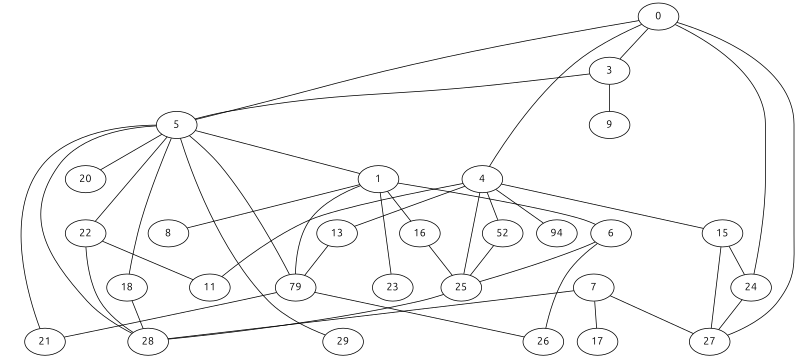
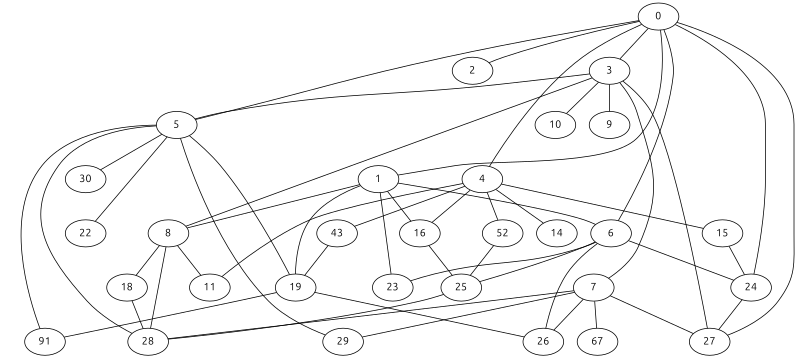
node "2": added
edge "0" -- "6": added
node "10": added
edge "5" -- "1": now "0" -- "1"
edge "3" -- "8": added
node "20": label "20" -> "30"
edge "3" -- "7": added
edge "5" -- "18": now "8" -- "18"
node "13": label "13" -> "43"
edge "4" -- "25": now "4" -- "16"
node "94": label "94" -> "14"
edge "22" -- "11": now "8" -- "11"
edge "6" -- "24": added
edge "6" -- "23": added
node "79": label "79" -> "19"
edge "15" -- "27": now "3" -- "27"
edge "22" -- "28": now "8" -- "28"
edge "7" -- "29": added
edge "7" -- "26": added
node "21": label "21" -> "91"
node "17": label "17" -> "67"
